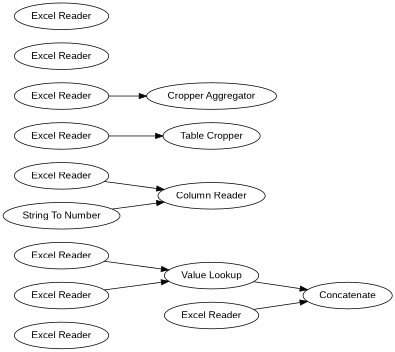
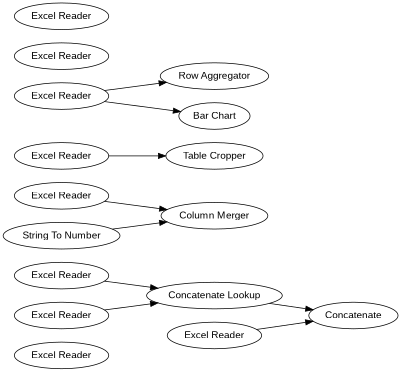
node "Cropper Aggregator": label "Cropper Aggregator" -> "Row Aggregator"
node "Bar Chart": added
node "Column Reader": label "Column Reader" -> "Column Merger"
node "Value Lookup": label "Value Lookup" -> "Concatenate Lookup"
